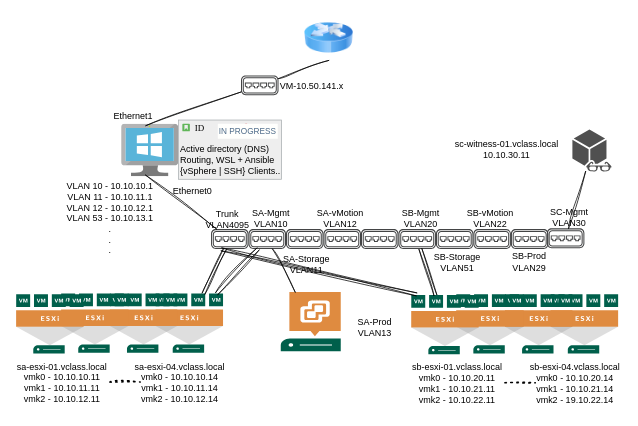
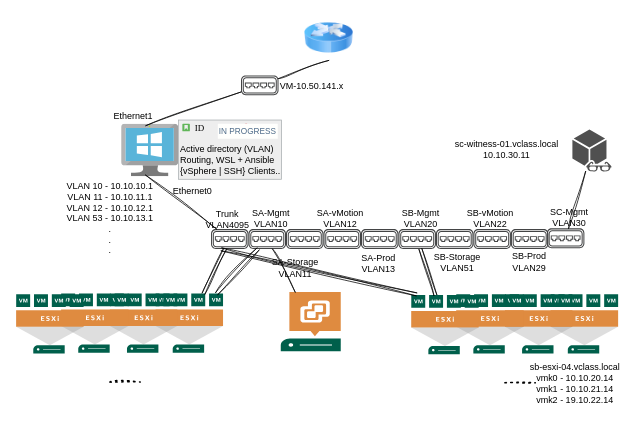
node "Active directory (DNS) Routing, WSL + Ansible {vSphere | SSH} Clients..": label "Active directory (DNS) Routing, WSL + Ansible {vSphere | SSH} Clients.." -> "Active directory (VLAN) Routing, WSL + Ansible {vSphere | SSH} Clients.."
node "SA-Storage VLAN11": moved (307, 264) -> (296, 268)
node "SA-Prod VLAN13": moved (375, 327) -> (379, 264)
node "sa-esxi-01.vclass.local vmk0 - 10.10.10.11 vmk1 - 10.10.11.11 vmk2 - 10.10.12.11": removed
node "sa-esxi-04.vclass.local vmk0 - 10.10.10.14 vmk1 - 10.10.11.14 vmk2 - 10.10.12.14": removed
node "sb-esxi-01.vclass.local vmk0 - 10.10.20.11 vmk1 - 10.10.21.11 vmk2 - 10.10.22.11": removed
